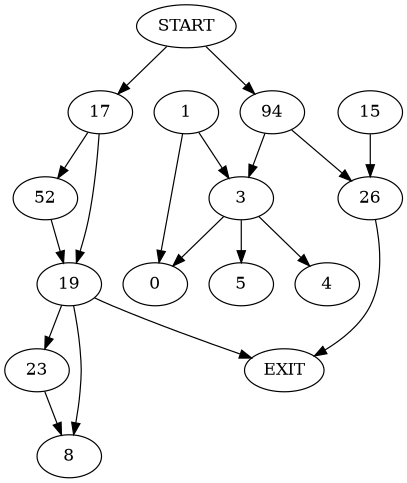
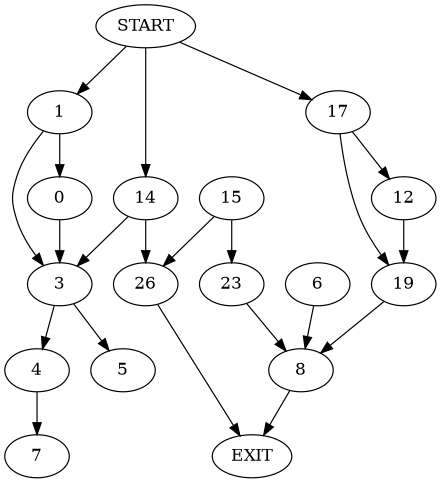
edge "START" -> "1": added
node "94": label "94" -> "14"
node "52": label "52" -> "12"
edge "3" -> "0": reversed
node "6": added
edge "19" -> "23": now "15" -> "23"
edge "19" -> "EXIT": now "8" -> "EXIT"
node "7": added
